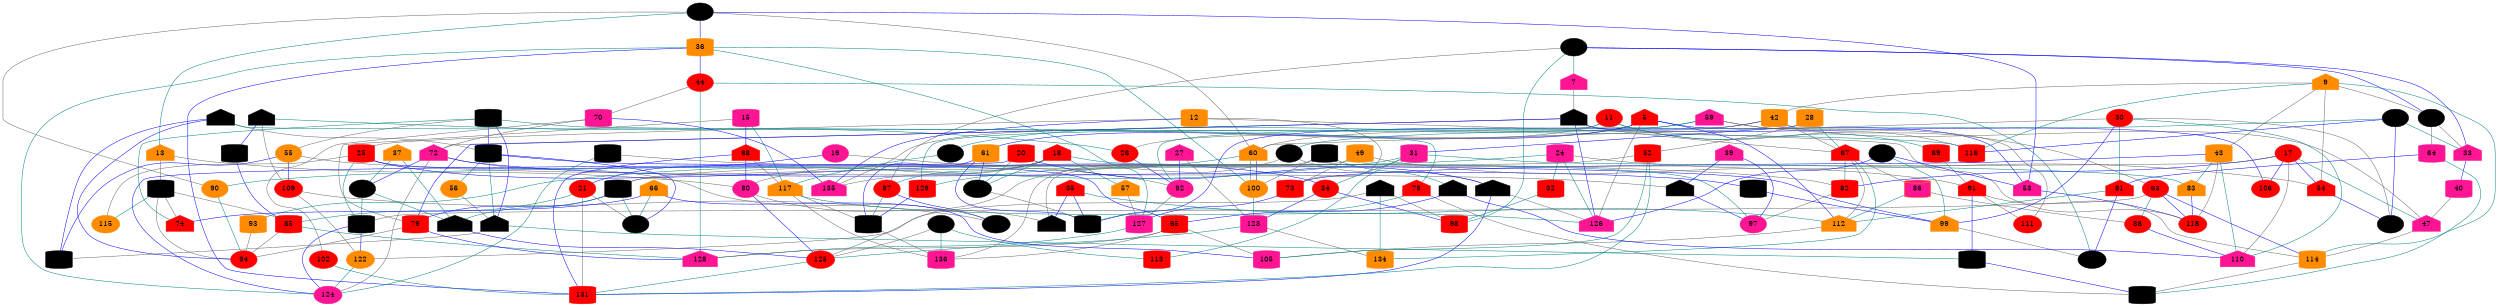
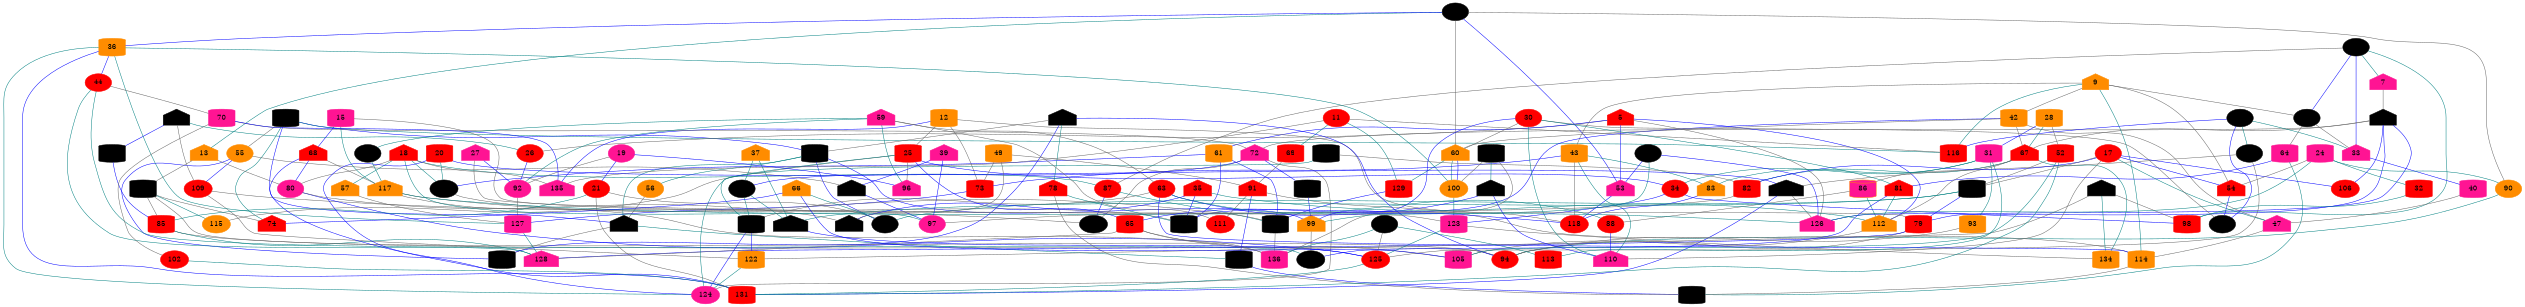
node "96": added
node "122": shape ellipse -> cylinder
